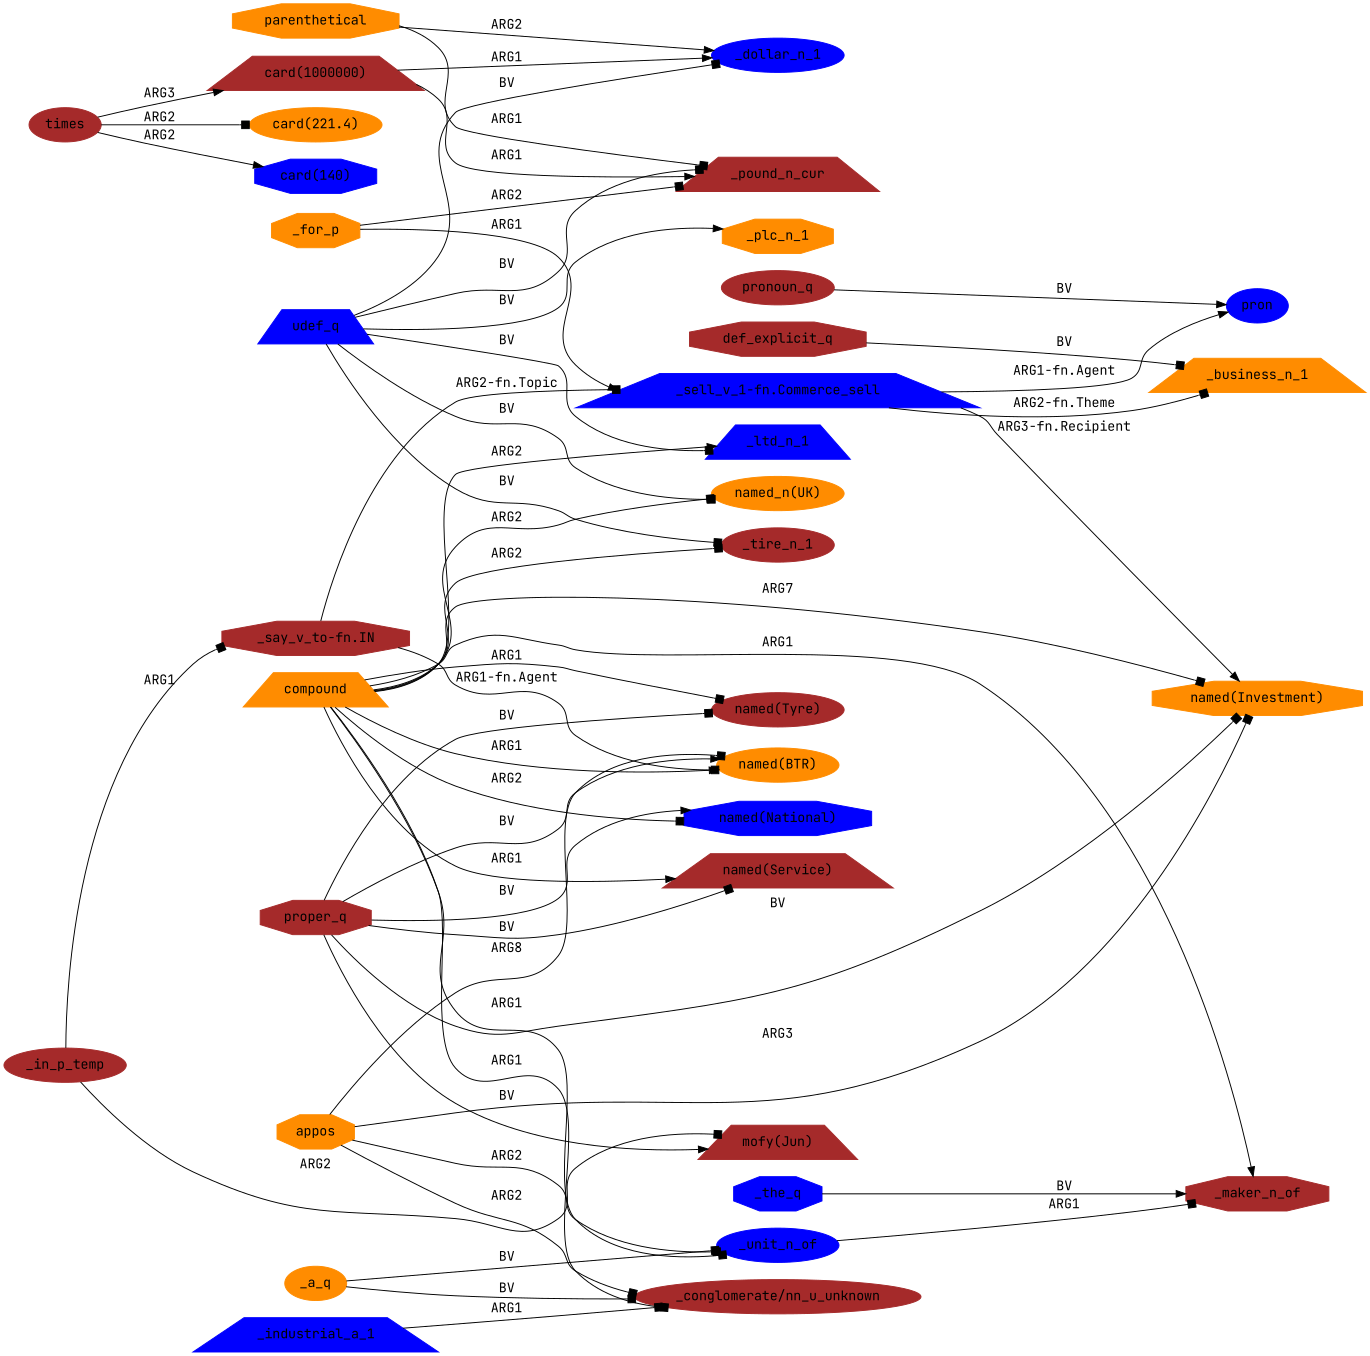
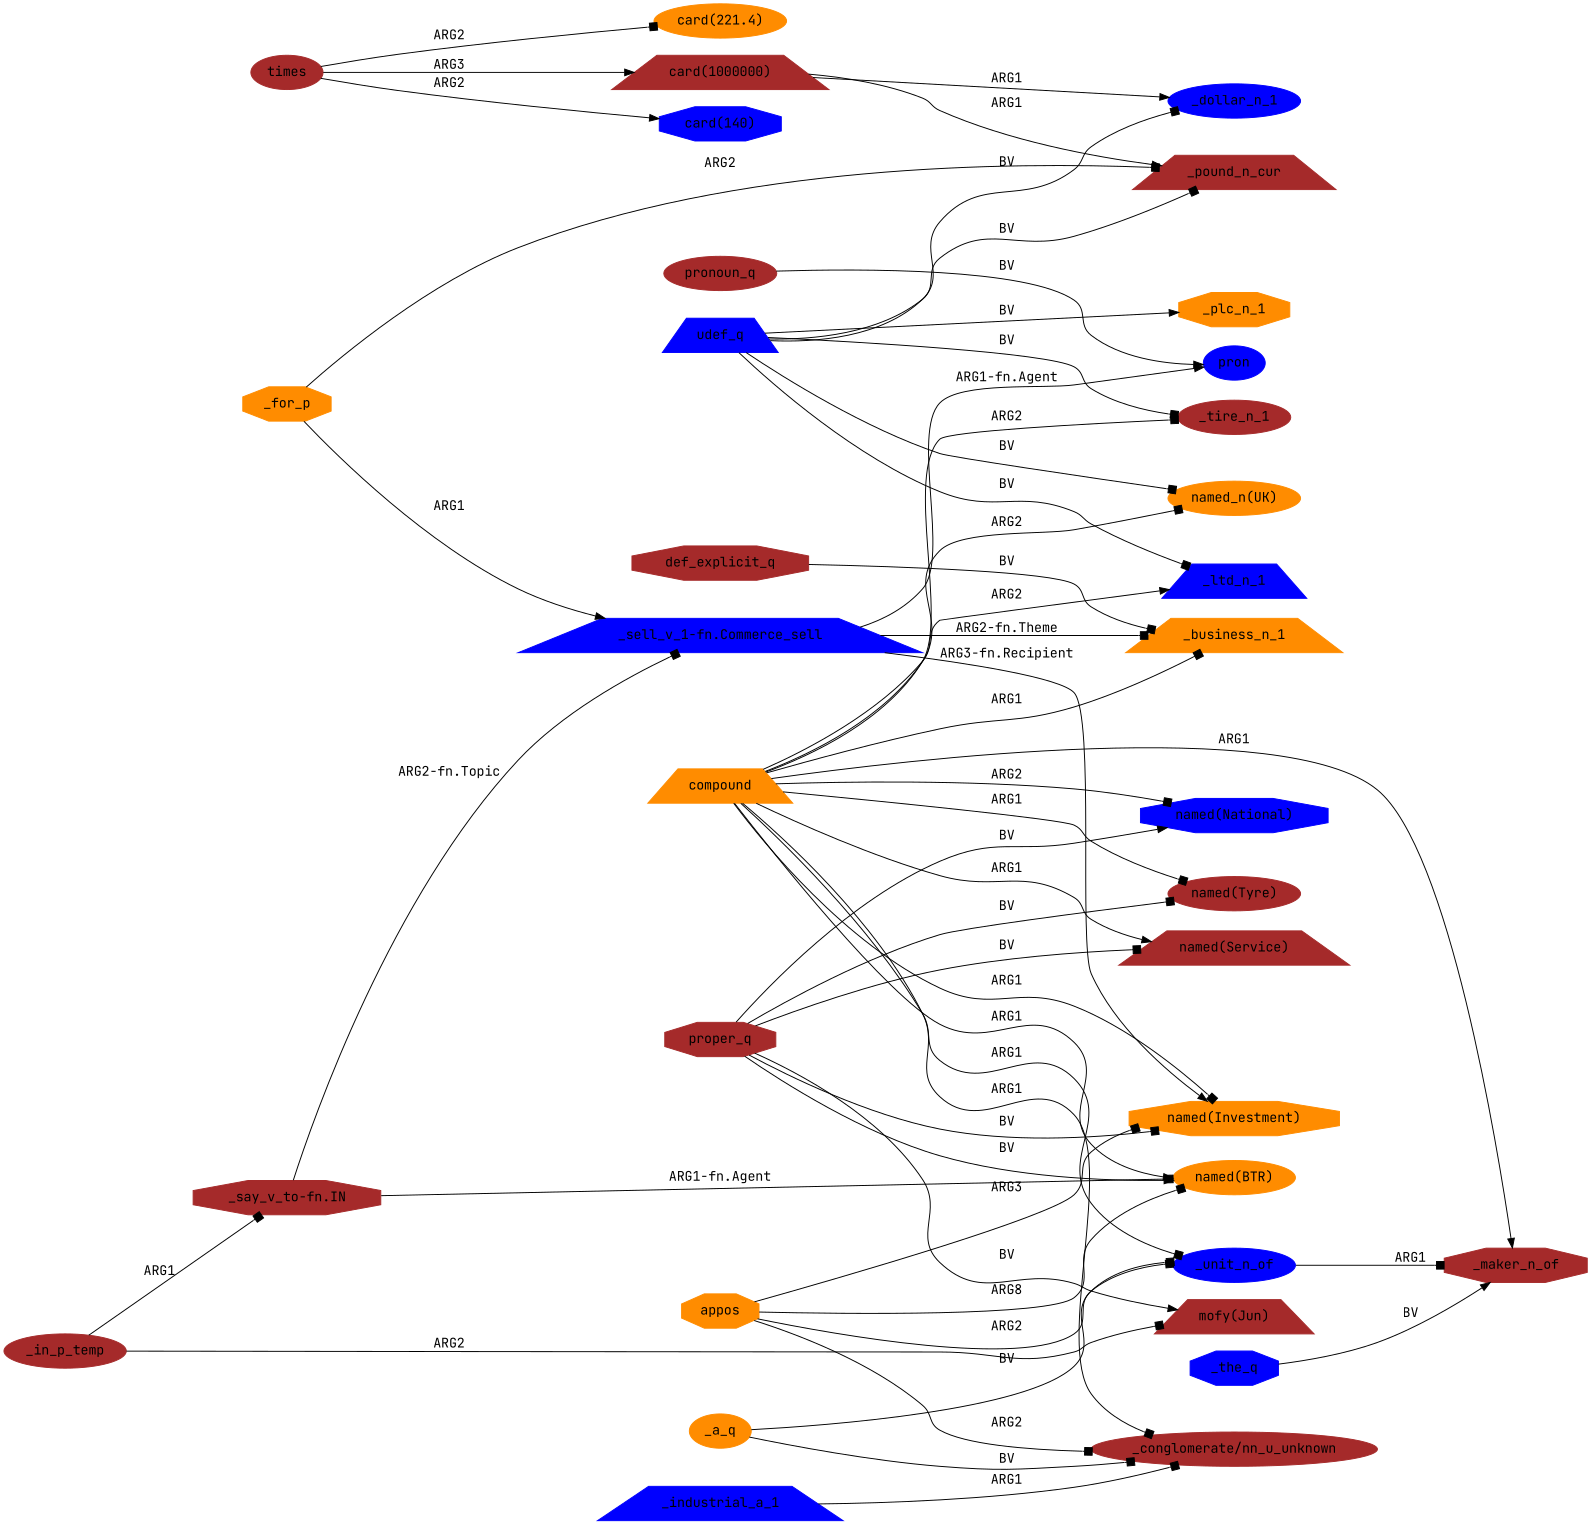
node "parenthetical": removed
edge "compound" -> "named(Investment)": label "ARG7" -> "ARG1"
edge "compound" -> "_business_n_1": added, label "ARG1"
